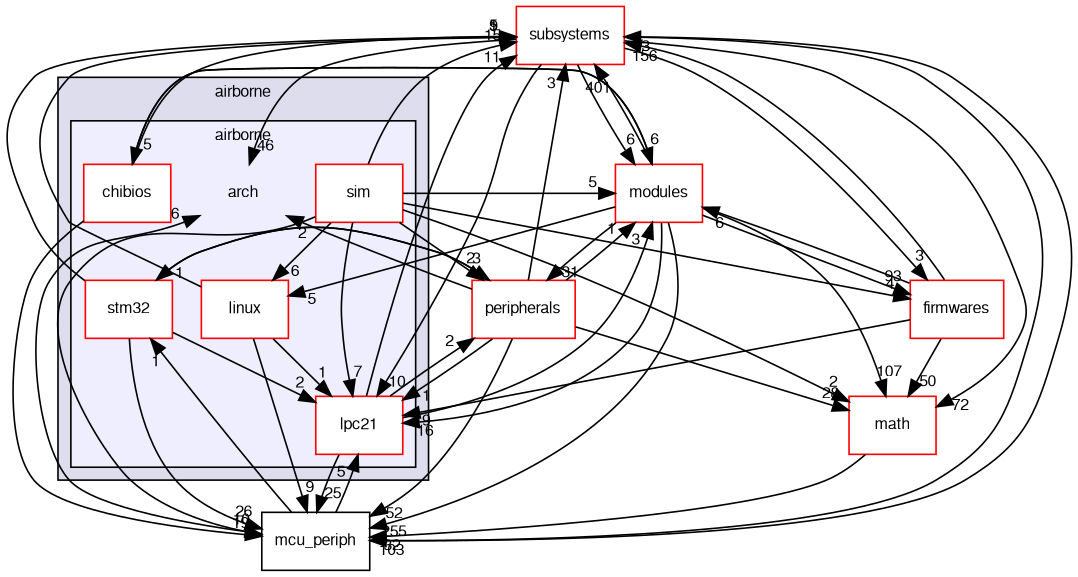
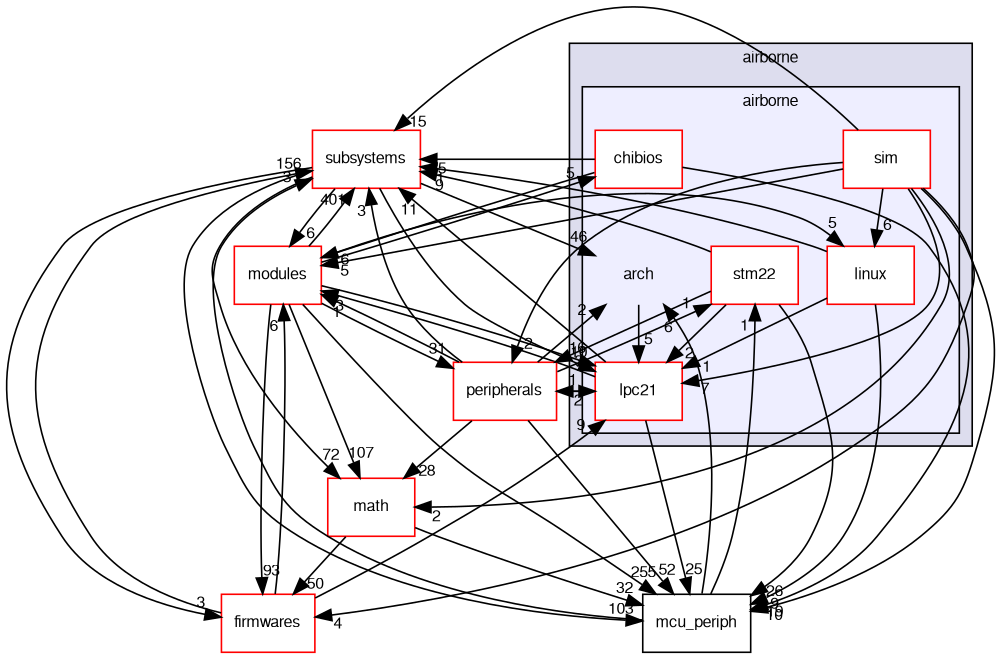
node "stm32": label "stm32" -> "stm22"
edge "firmwares" -> "math": reversed
edge "mcu_periph" -> "lpc21": now "arch" -> "lpc21"
